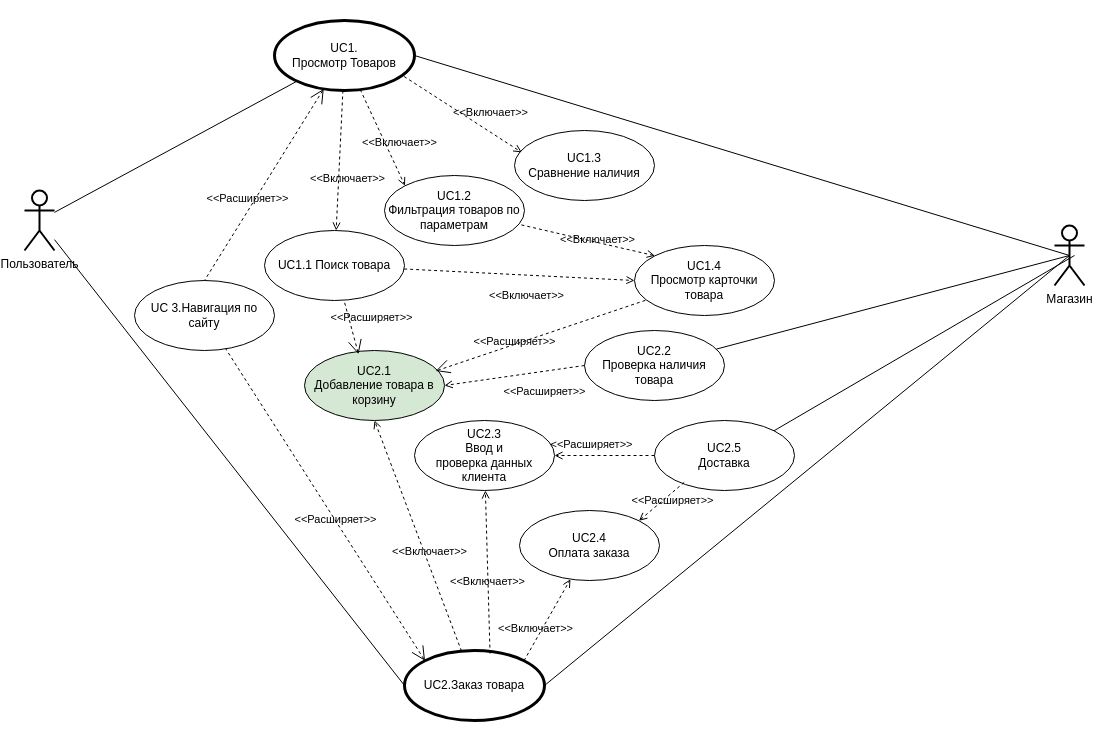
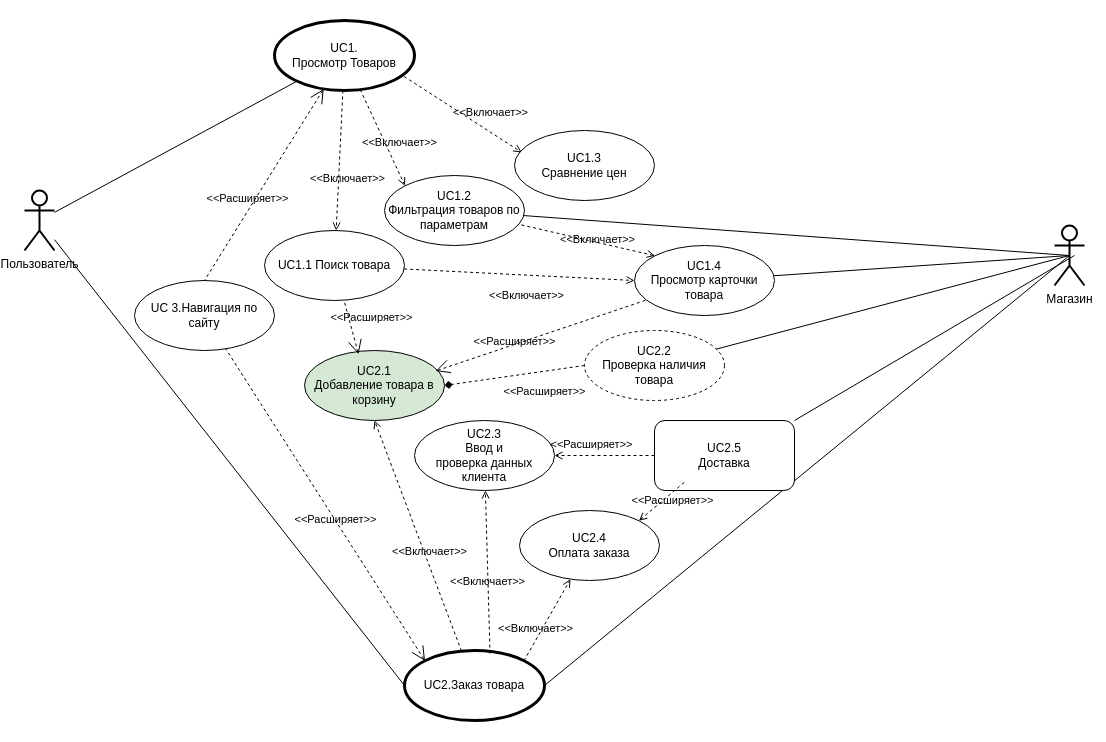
edge "UC1. Просмотр Товаров" -- "Магазин": now "UC1.2 Фильтрация товаров по параметрам" -- "Магазин"
node "UC1.3 Сравнение наличия": label "UC1.3 Сравнение наличия" -> "UC1.3 Сравнение цен"
edge "Магазин" -- "UC1.4 Просмотр карточки товара": added
node "UC2.2 Проверка наличия товара": style solid -> dashed
edge "UC2.2 Проверка наличия товара" -> "UC2.1 Добавление товара в корзину": arrowhead open -> diamond
node "UC2.5 Доставка": shape ellipse -> rounded rectangle
